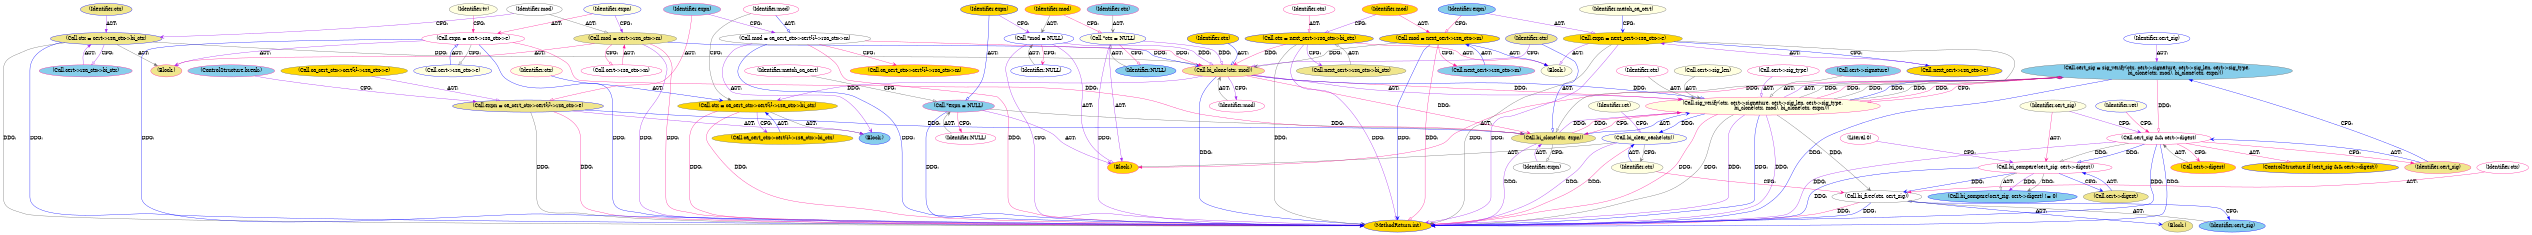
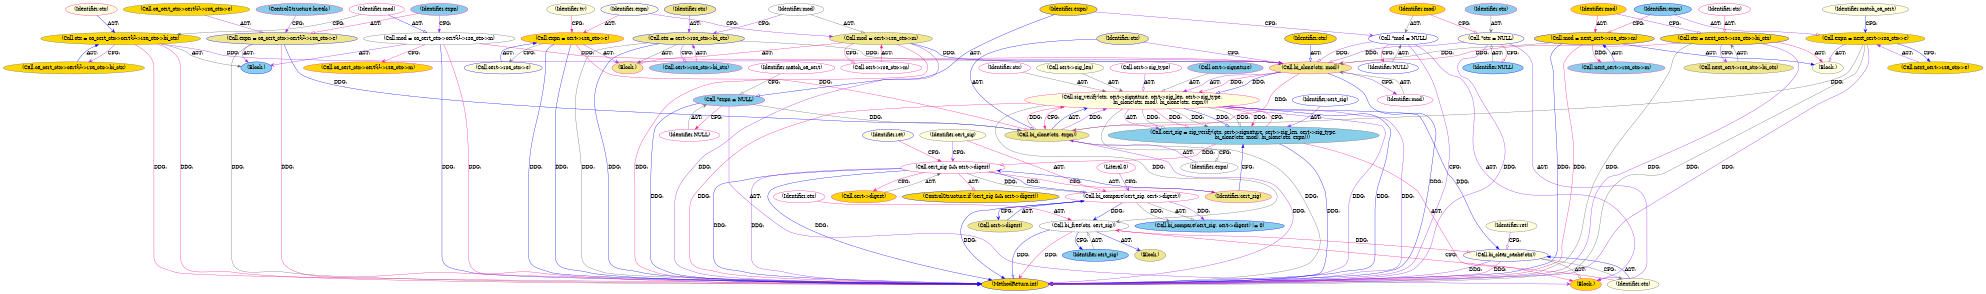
node "(Call,expn = cert->rsa_ctx->e)": fillcolor white -> gold
edge "(Call,next_cert->rsa_ctx->bi_ctx)" -> "(Call,ctx = next_cert->rsa_ctx->bi_ctx)": arrowhead onormal -> vee
edge "(Call,mod = next_cert->rsa_ctx->m)" -> "(Call,next_cert->rsa_ctx->m)": label "CFG: " -> "DDG: "
edge "(Call,cert->rsa_ctx->e)" -> "(Call,expn = cert->rsa_ctx->e)": arrowhead onormal -> normal
edge "(Call,expn = cert->rsa_ctx->e)" -> "(Call,cert->rsa_ctx->e)": arrowhead onormal -> vee
node "(Call,next_cert->rsa_ctx->e)": color blue -> gray40
edge "(Call,bi_clone(ctx, mod))" -> "(Call,ctx = ca_cert_ctx->cert[i]->rsa_ctx->bi_ctx)": reversed
edge "(Call,bi_free(ctx, cert_sig))" -> "(Call,bi_clear_cache(ctx))": added, label "DDG:"
